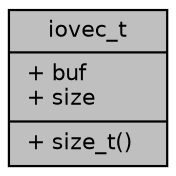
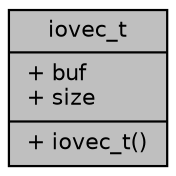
node "iovec_t": text "+ size_t()" -> "+ iovec_t()"
